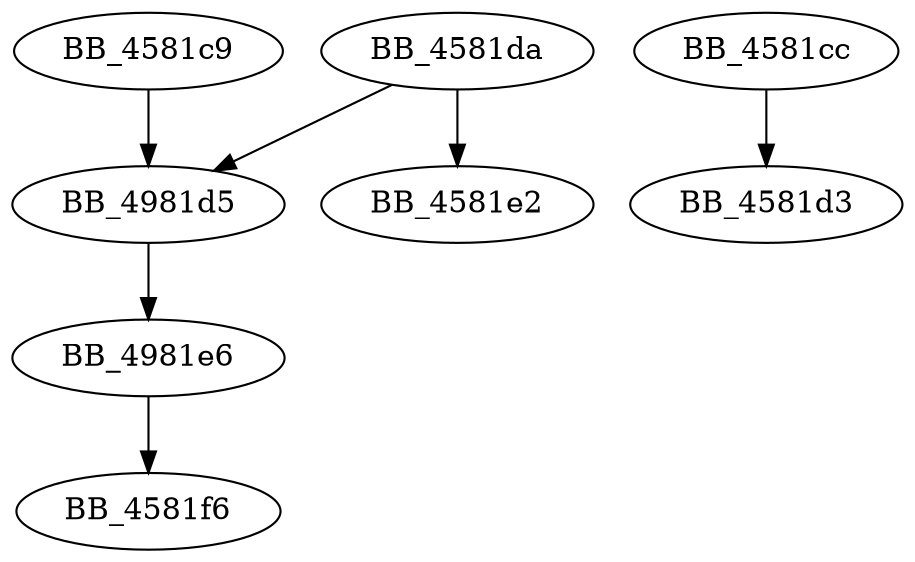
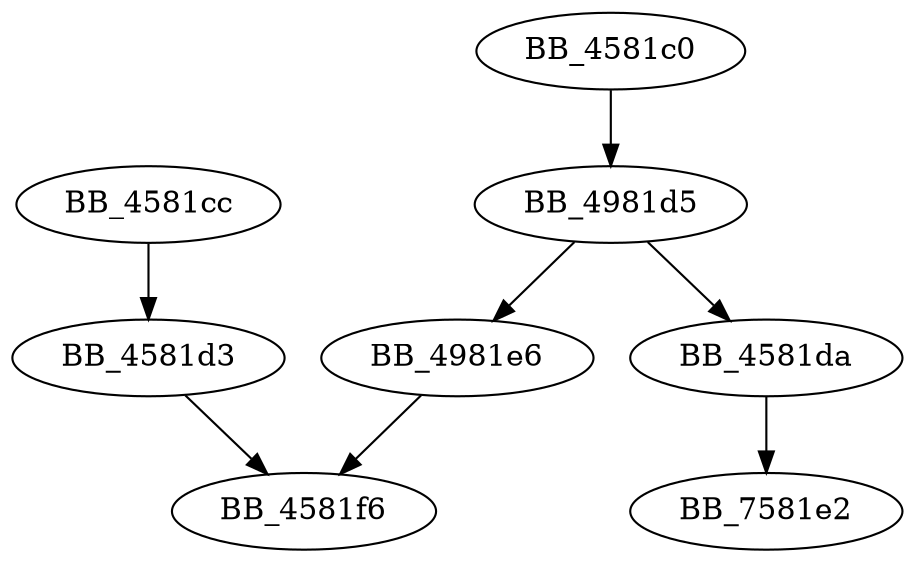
node "BB_4581c9": label "BB_4581c9" -> "BB_4581c0"
edge "BB_4581da" -> "BB_4981d5": reversed
node "BB_4581e2": label "BB_4581e2" -> "BB_7581e2"
edge "BB_4581d3" -> "BB_4581f6": added
